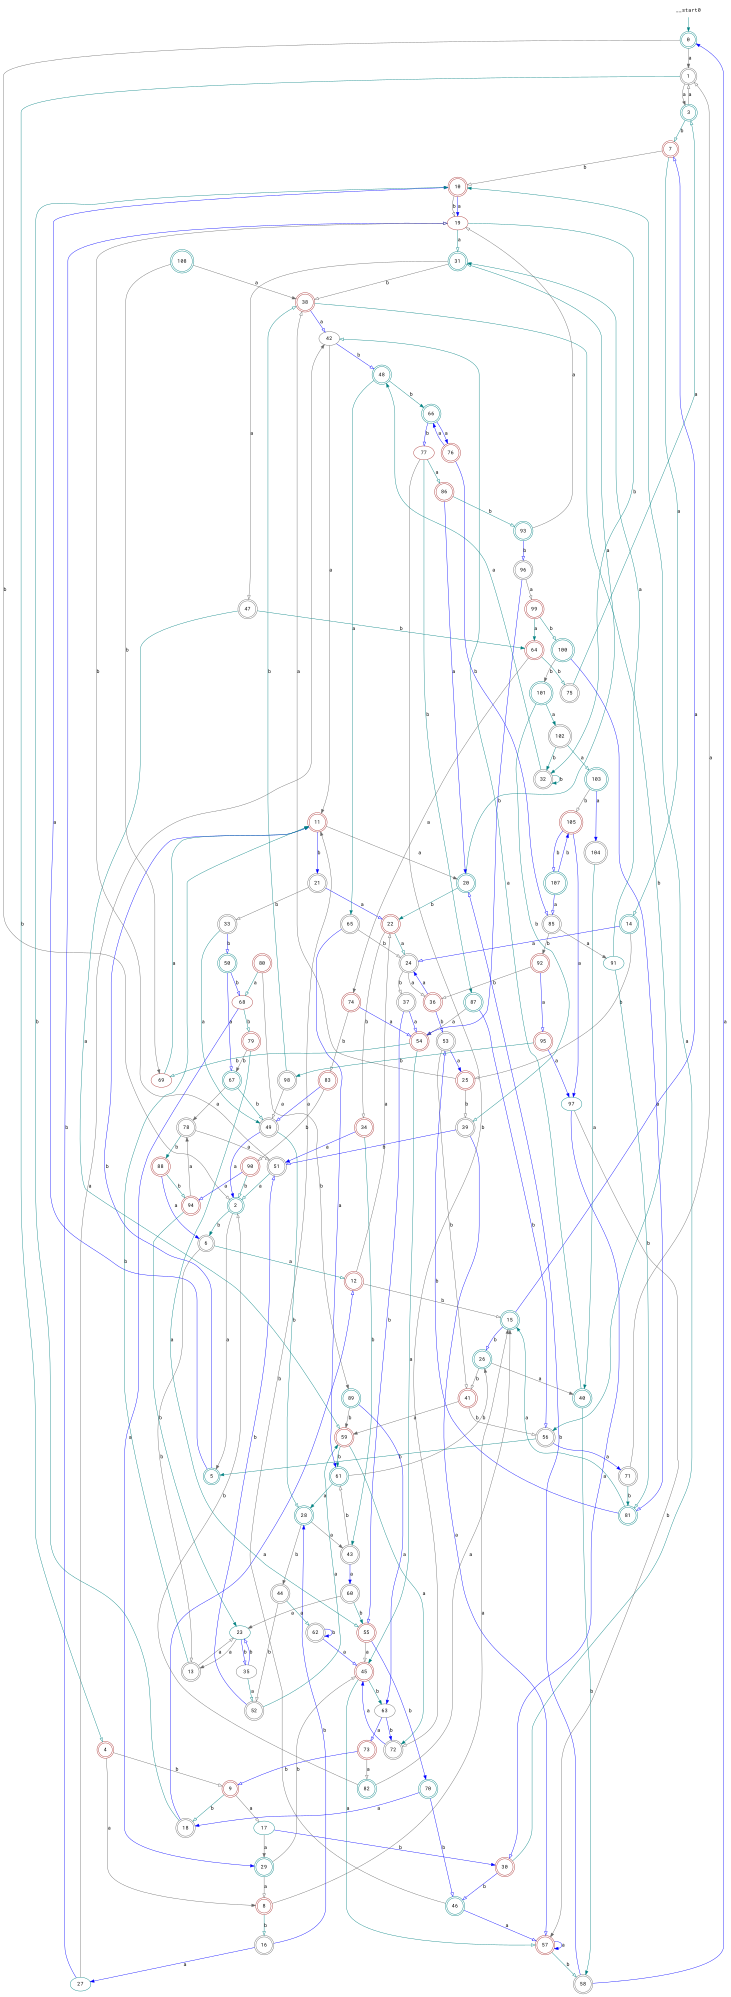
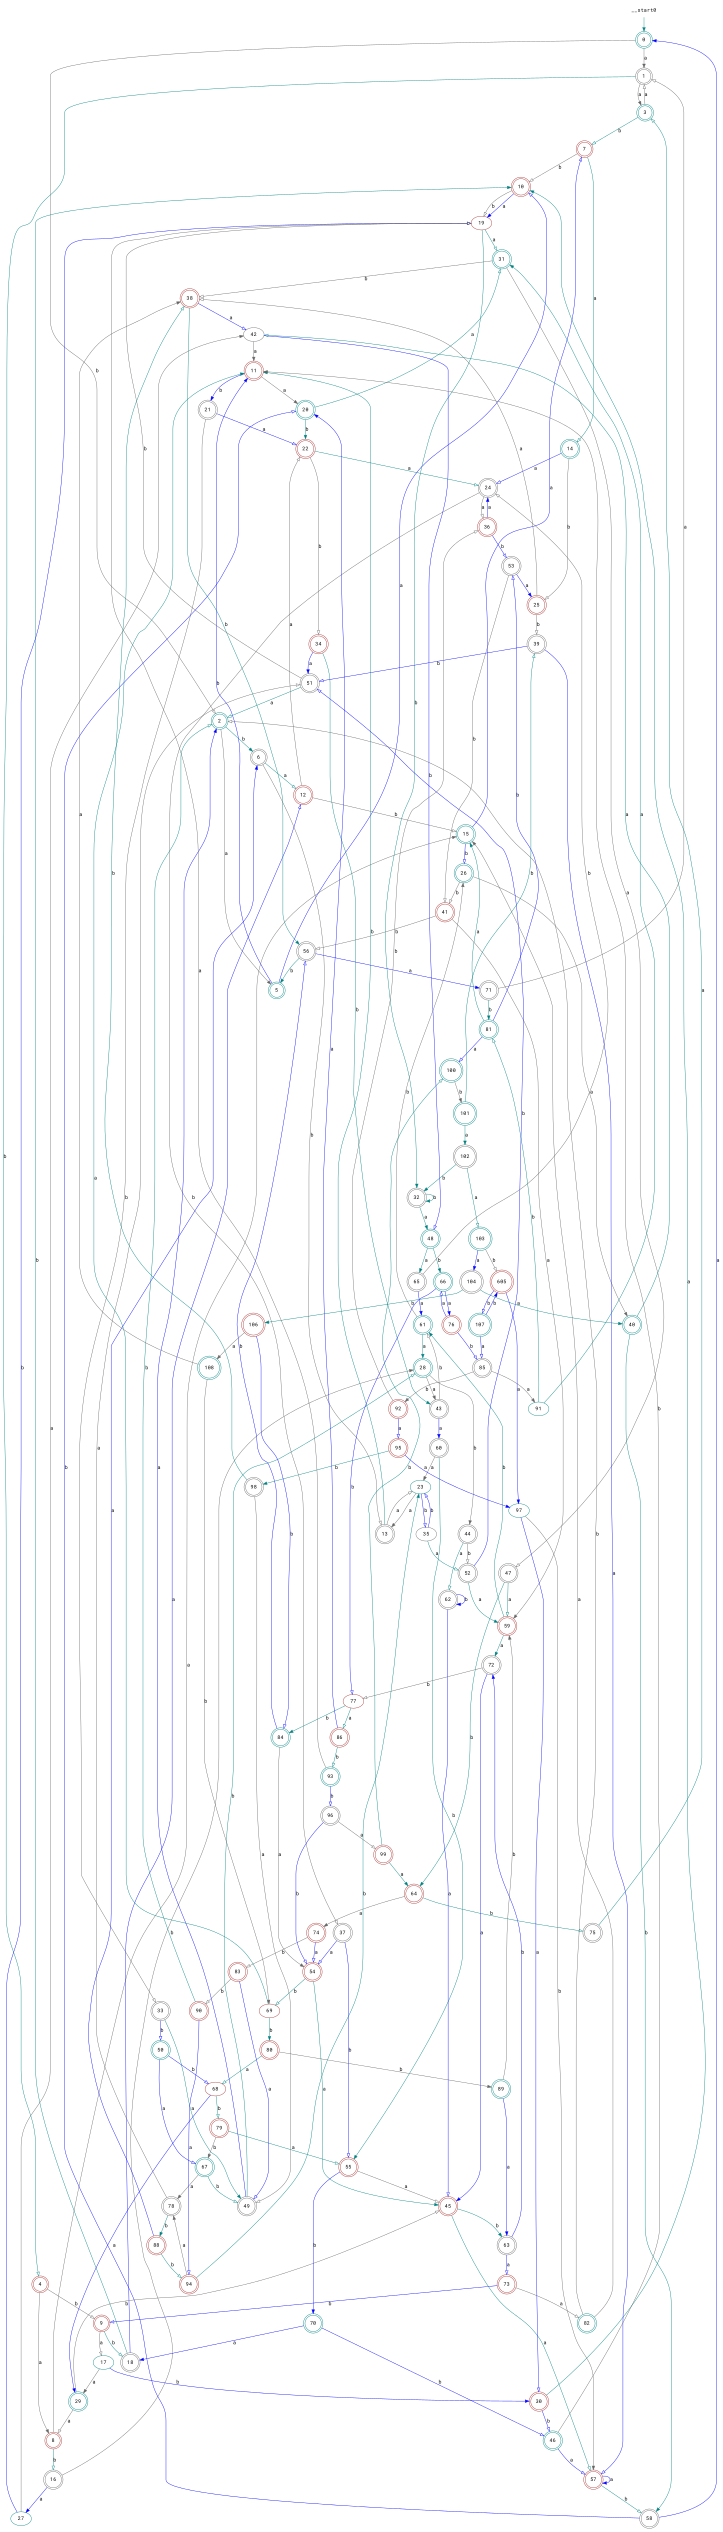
edge "76" -> "66": arrowhead normal -> onormal
node "105": label "105" -> "605"
node "87": label "87" -> "84"
edge "100" -> "81": reversed
edge "77" -> "72": reversed
node "106": added
node "63": shape ellipse -> doublecircle
edge "16" -> "28": color blue -> gray40
edge "69" -> "80": added, label "b"
